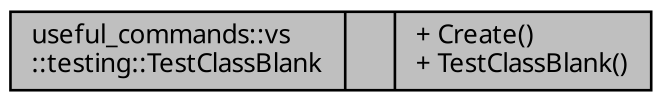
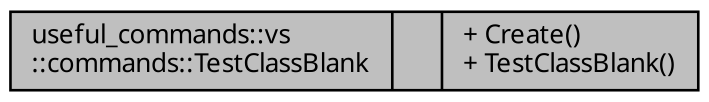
node "useful_commands::vs": text "::testing::TestClassBlank" -> "::commands::TestClassBlank"
